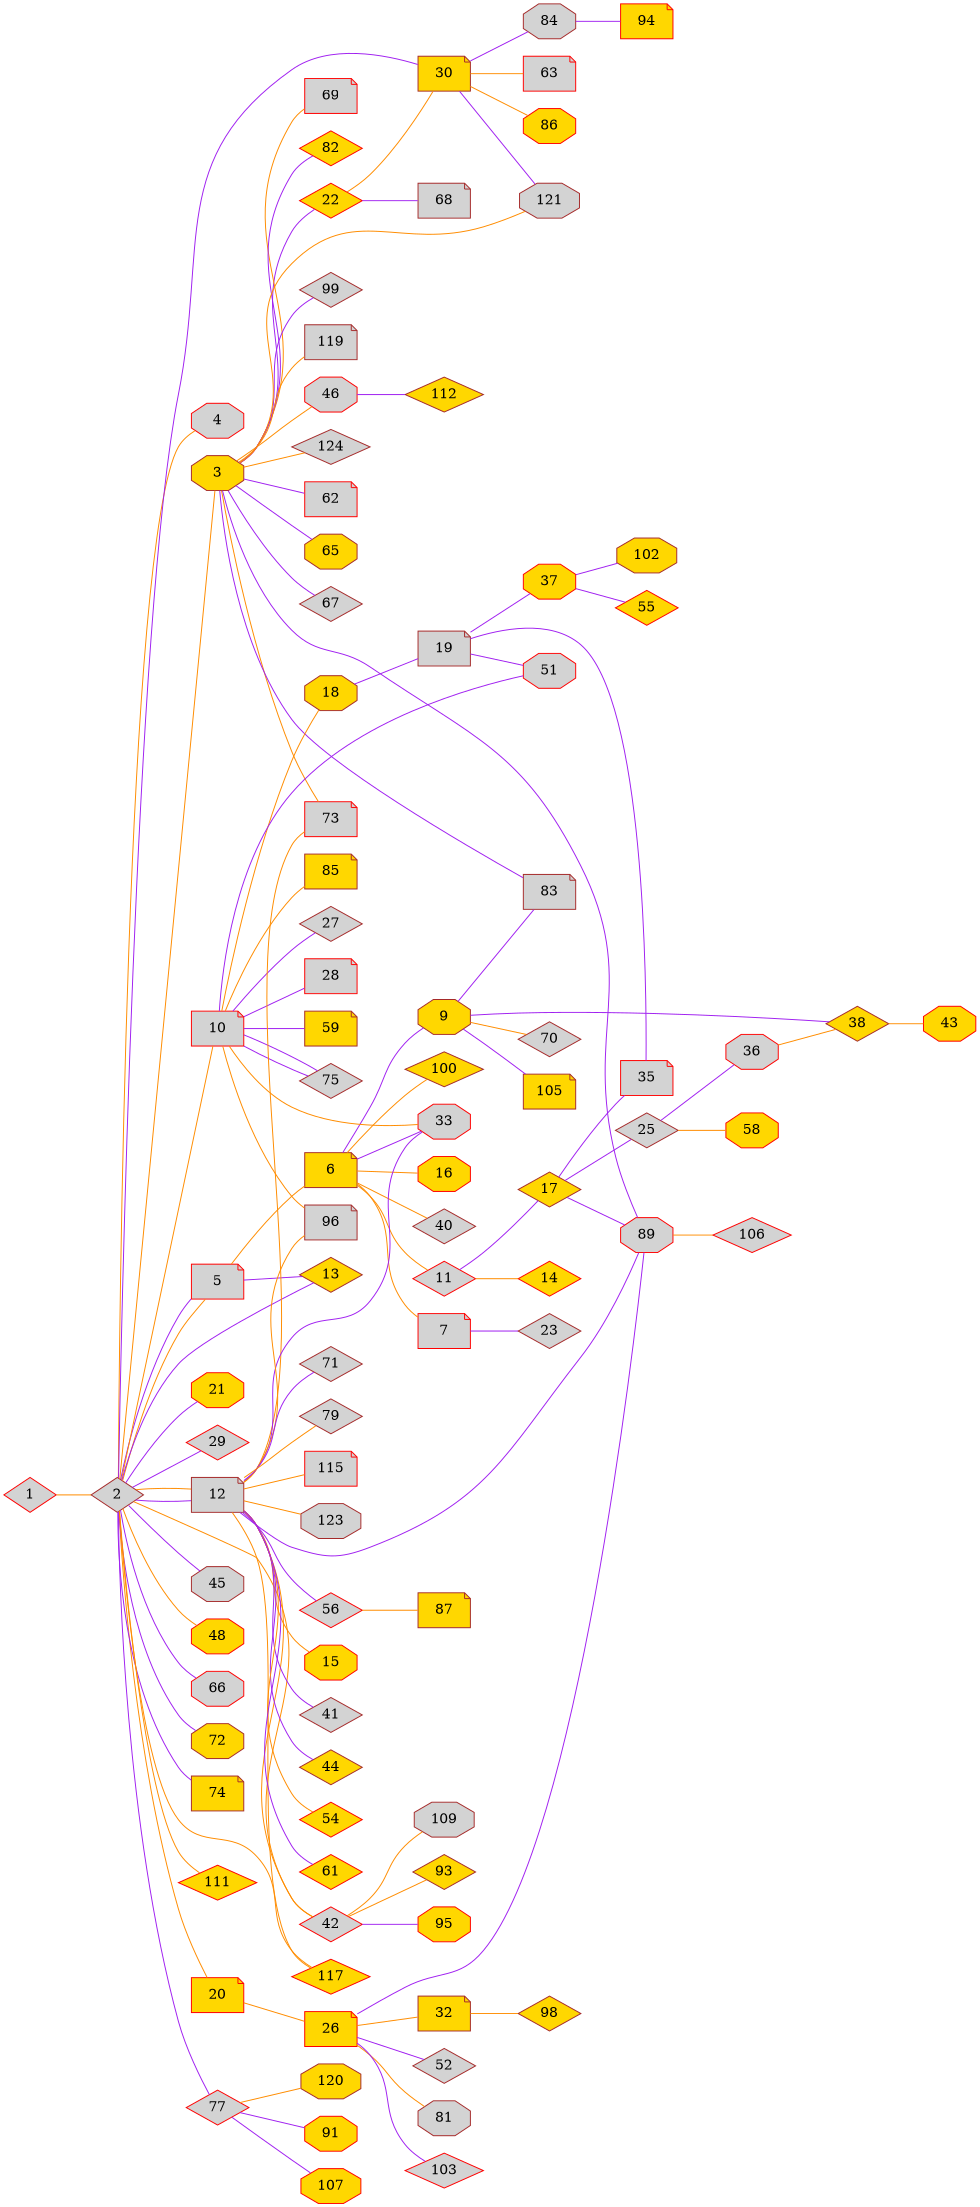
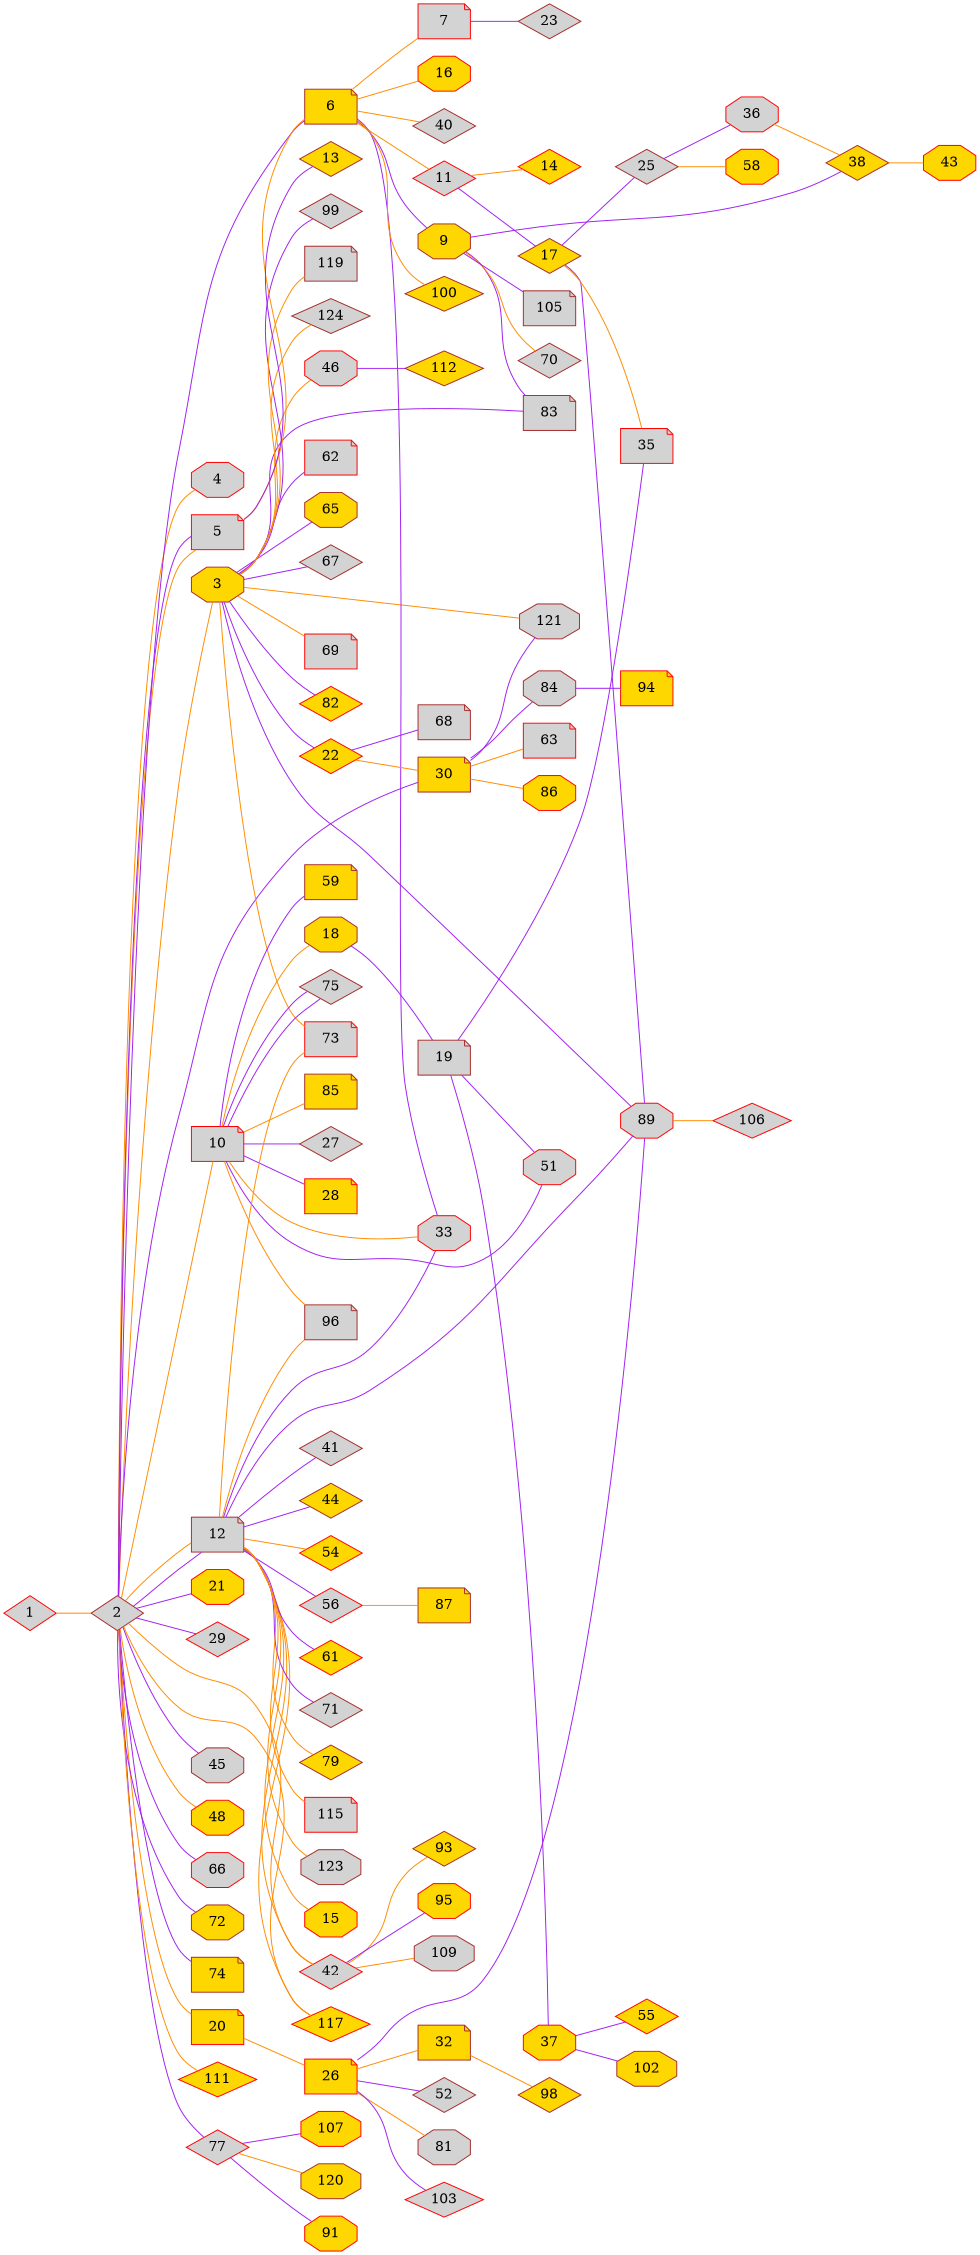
node "28": fillcolor lightgrey -> gold
node "105": fillcolor gold -> lightgrey
edge "35" -- "17": color purple -> darkorange
edge "13" -- "2": now "6" -- "2"
node "79": fillcolor lightgrey -> gold
